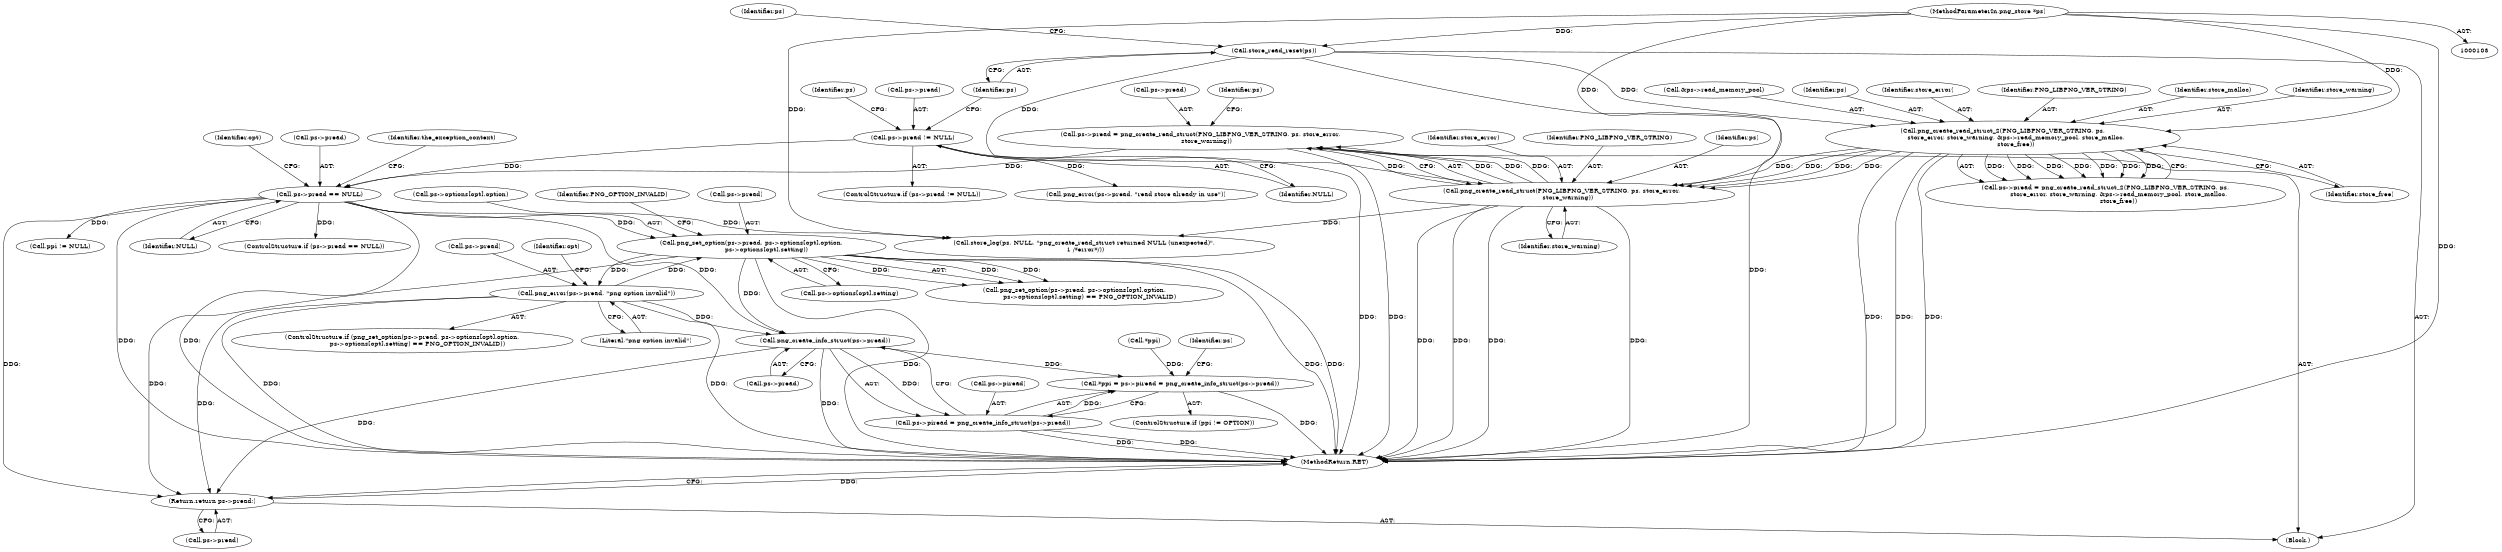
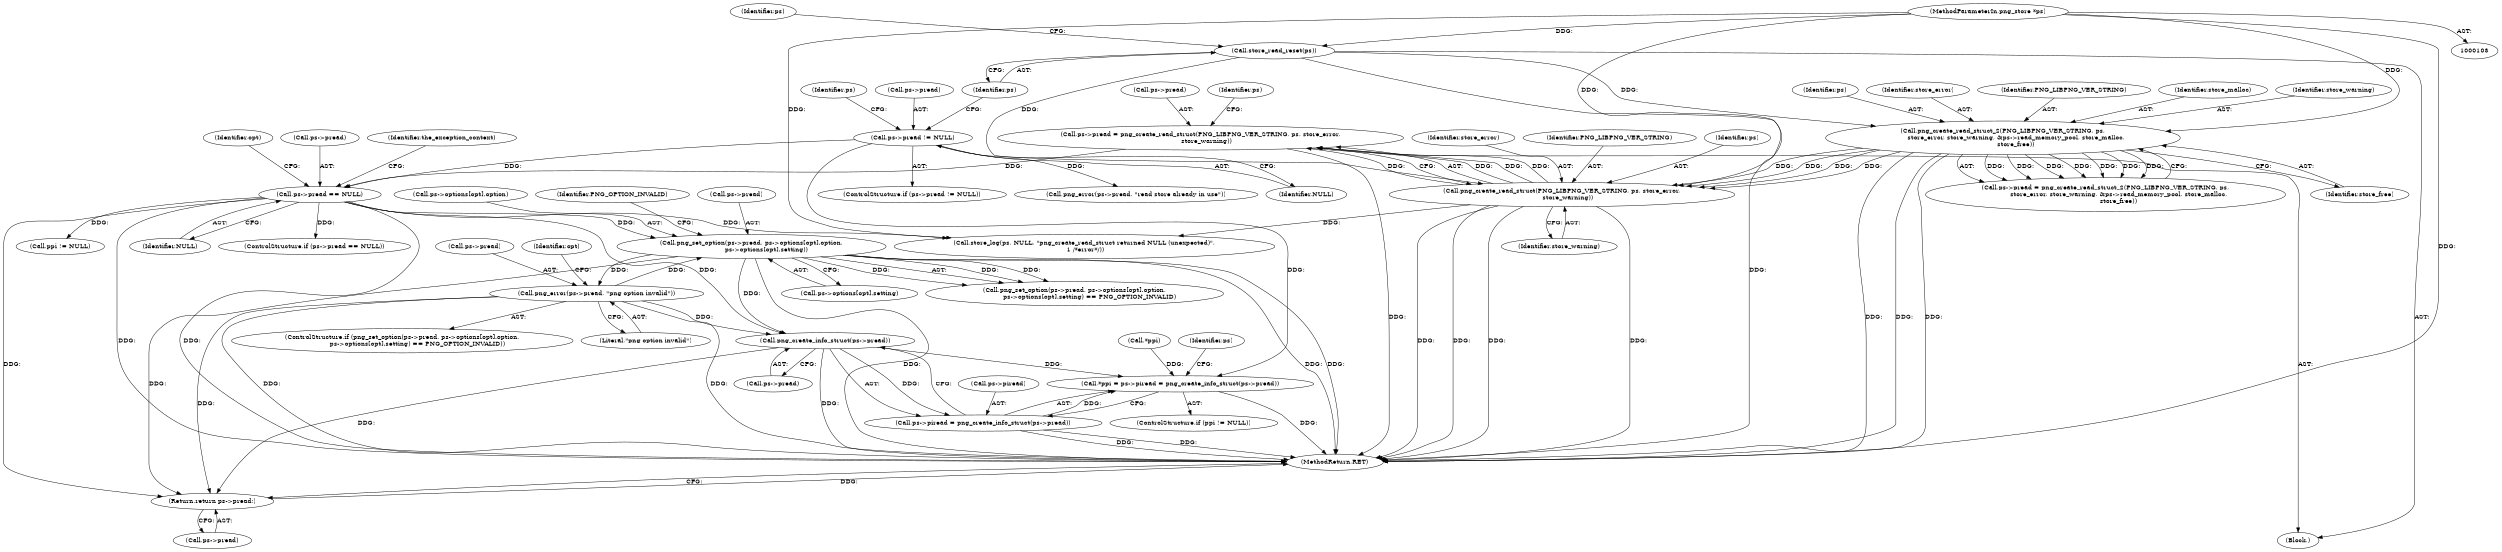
node "(Call,&ps->read_memory_pool)": removed
edge "(Call,ps->pread != NULL)" -> "(MethodReturn,RET)": now "(Call,ps->pread != NULL)" -> "(Call,*ppi = ps->piread = png_create_info_struct(ps->pread))"
node "(ControlStructure,if (ppi != OPTION))": label "(ControlStructure,if (ppi != OPTION))" -> "(ControlStructure,if (ppi != NULL))"
edge "(Return,return ps->pread;)" -> "(Block,)": removed, label "AST:"
